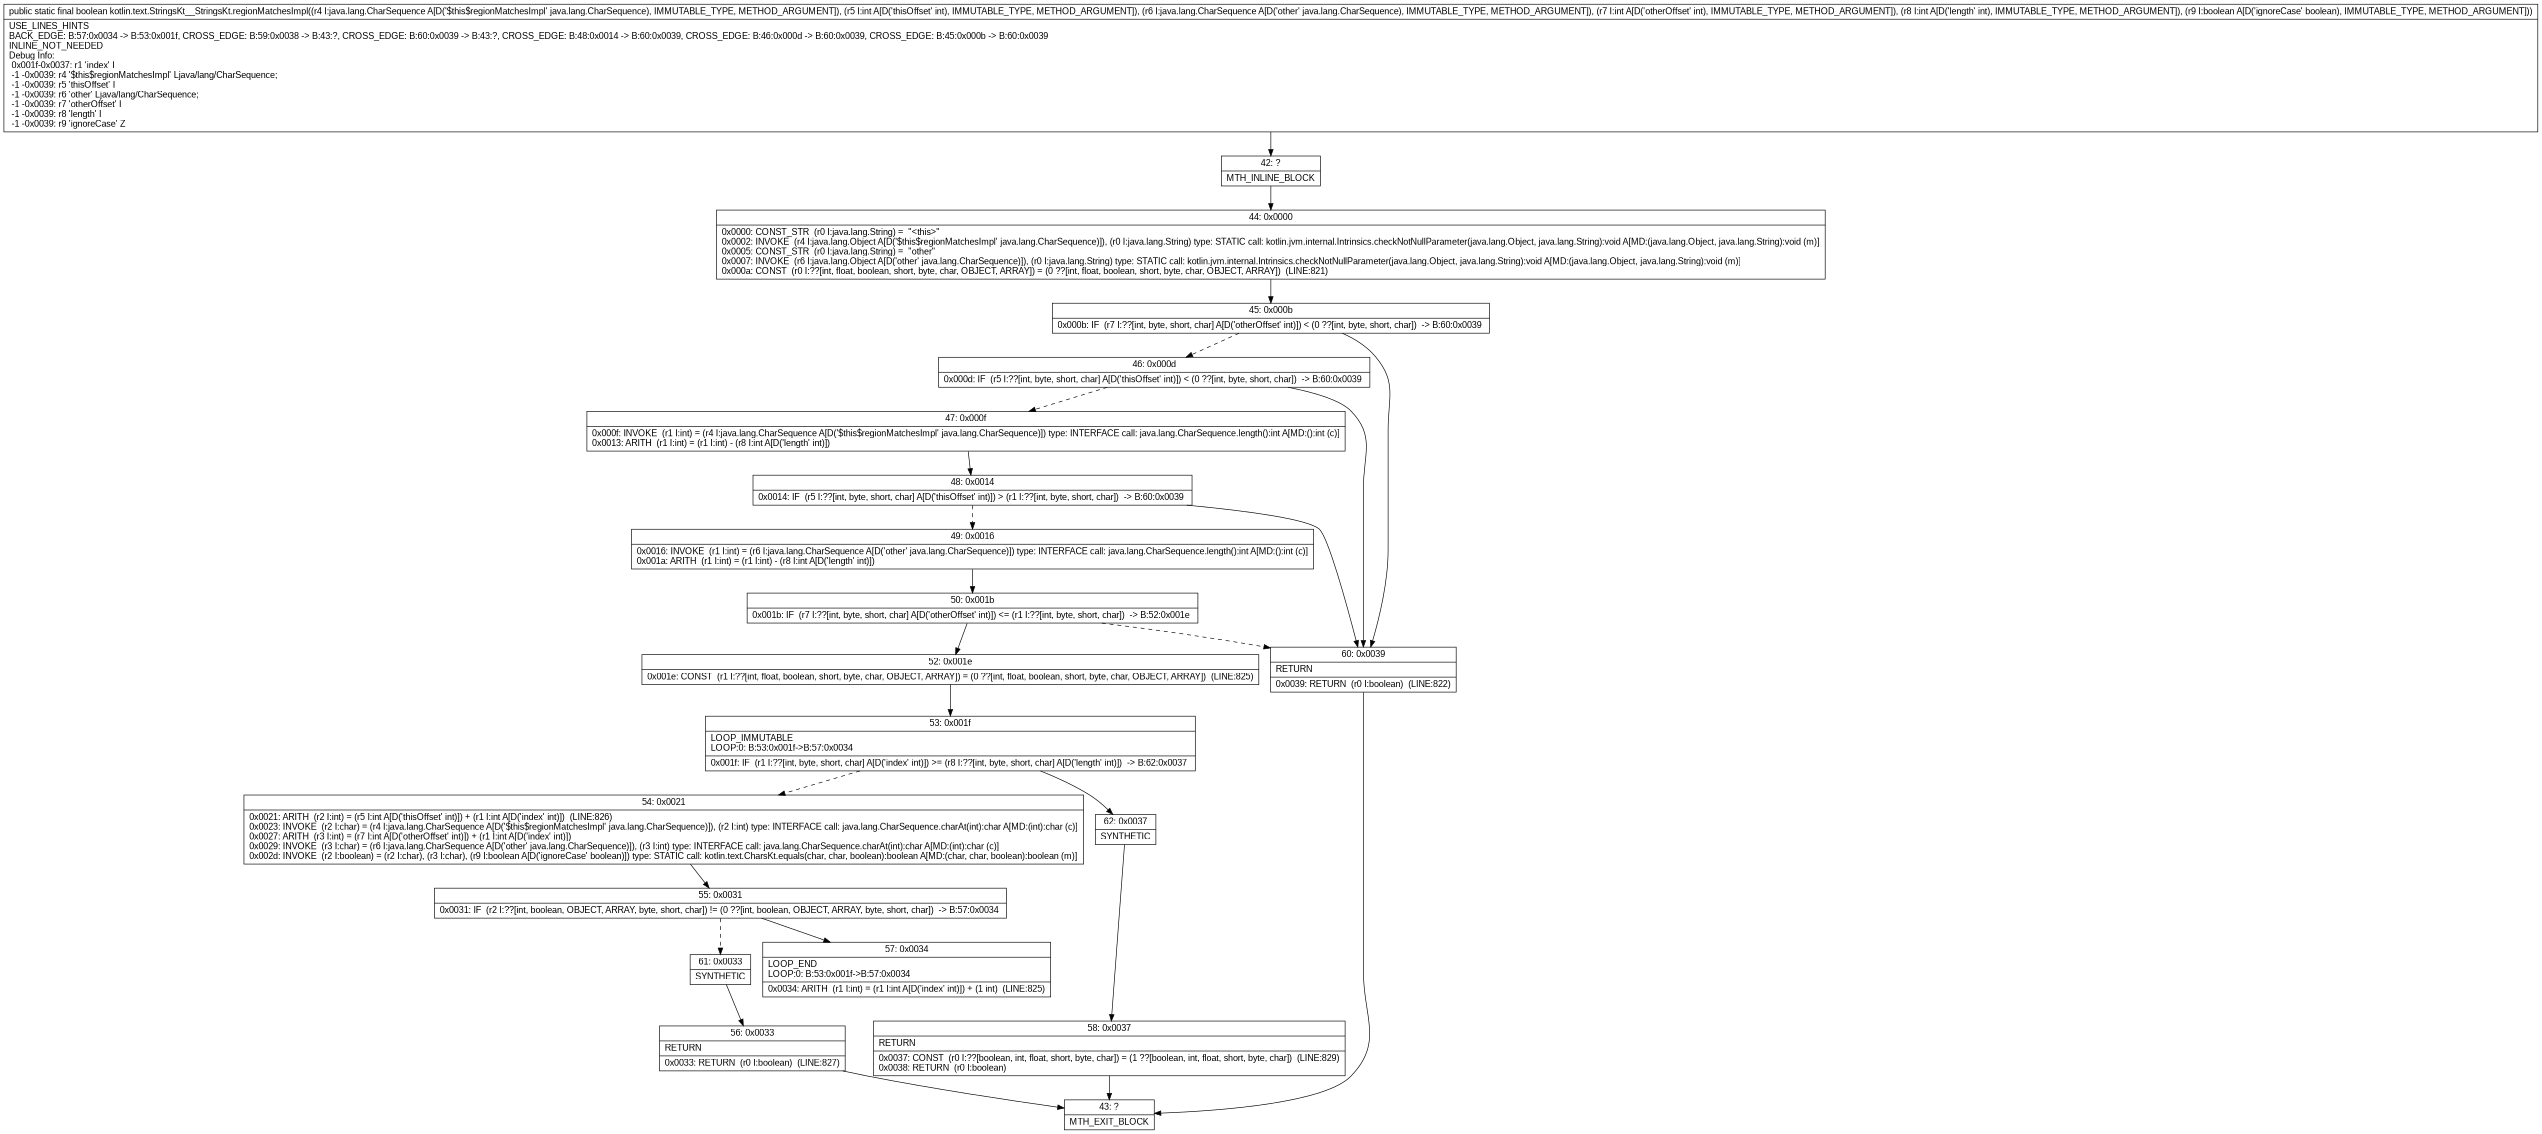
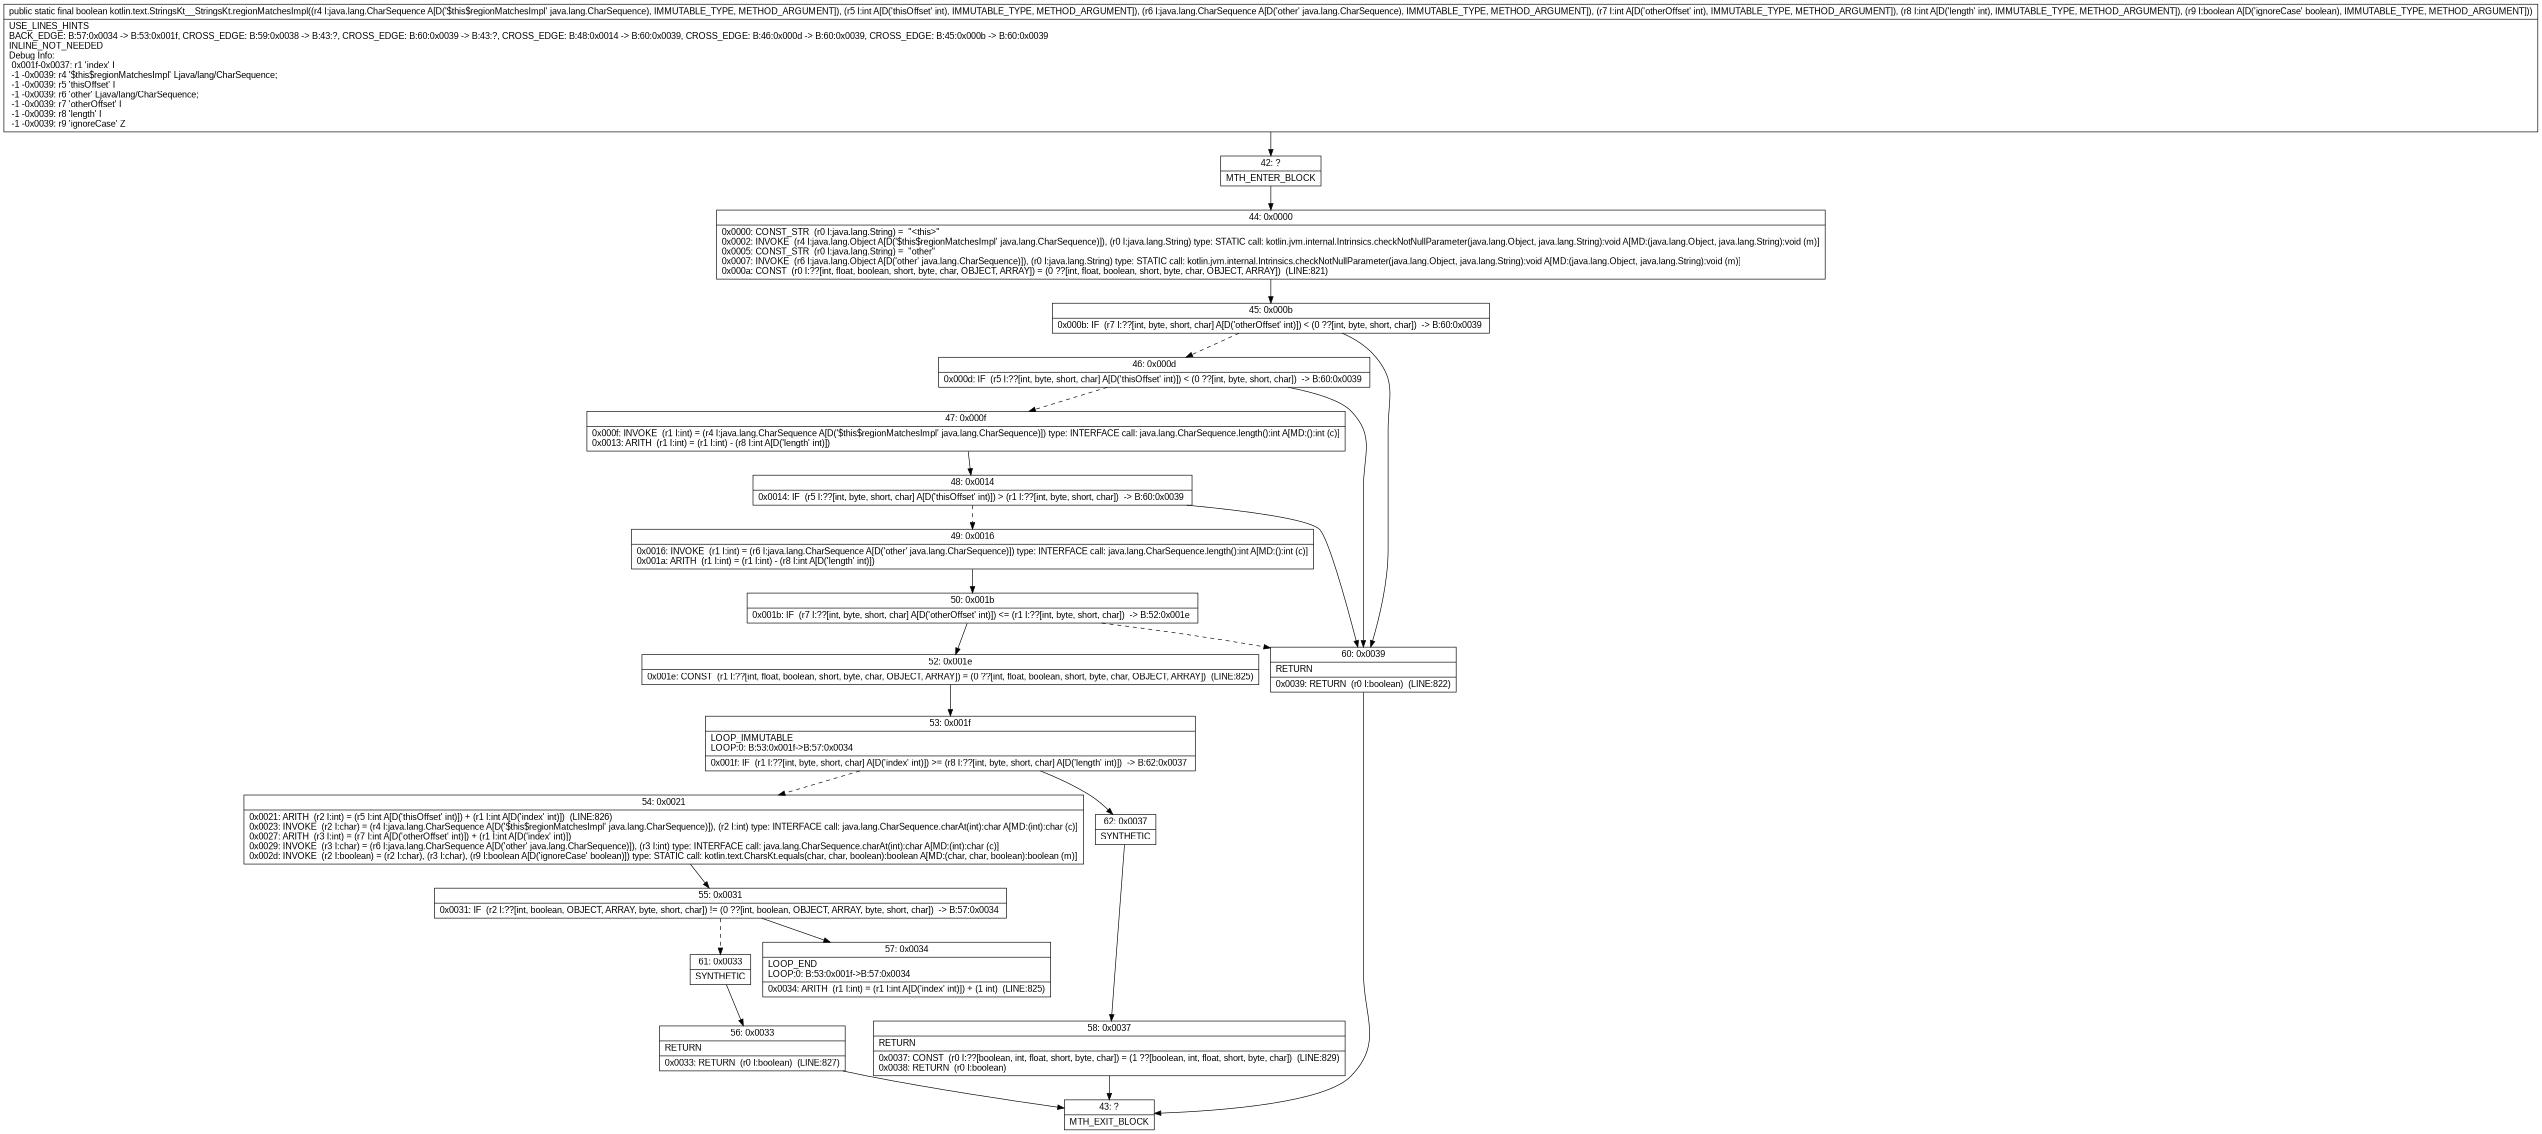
node "42: ?": text "MTH_INLINE_BLOCK" -> "MTH_ENTER_BLOCK"
